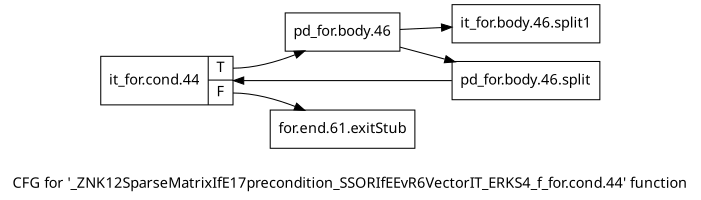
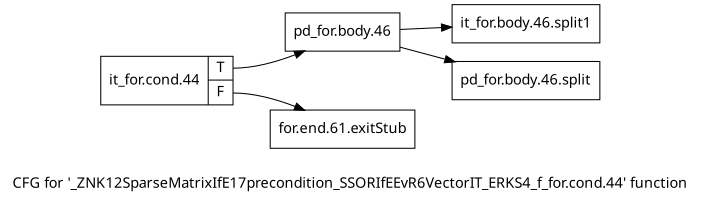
edge "pd_for.body.46.split" -> "it_for.cond.44": removed
